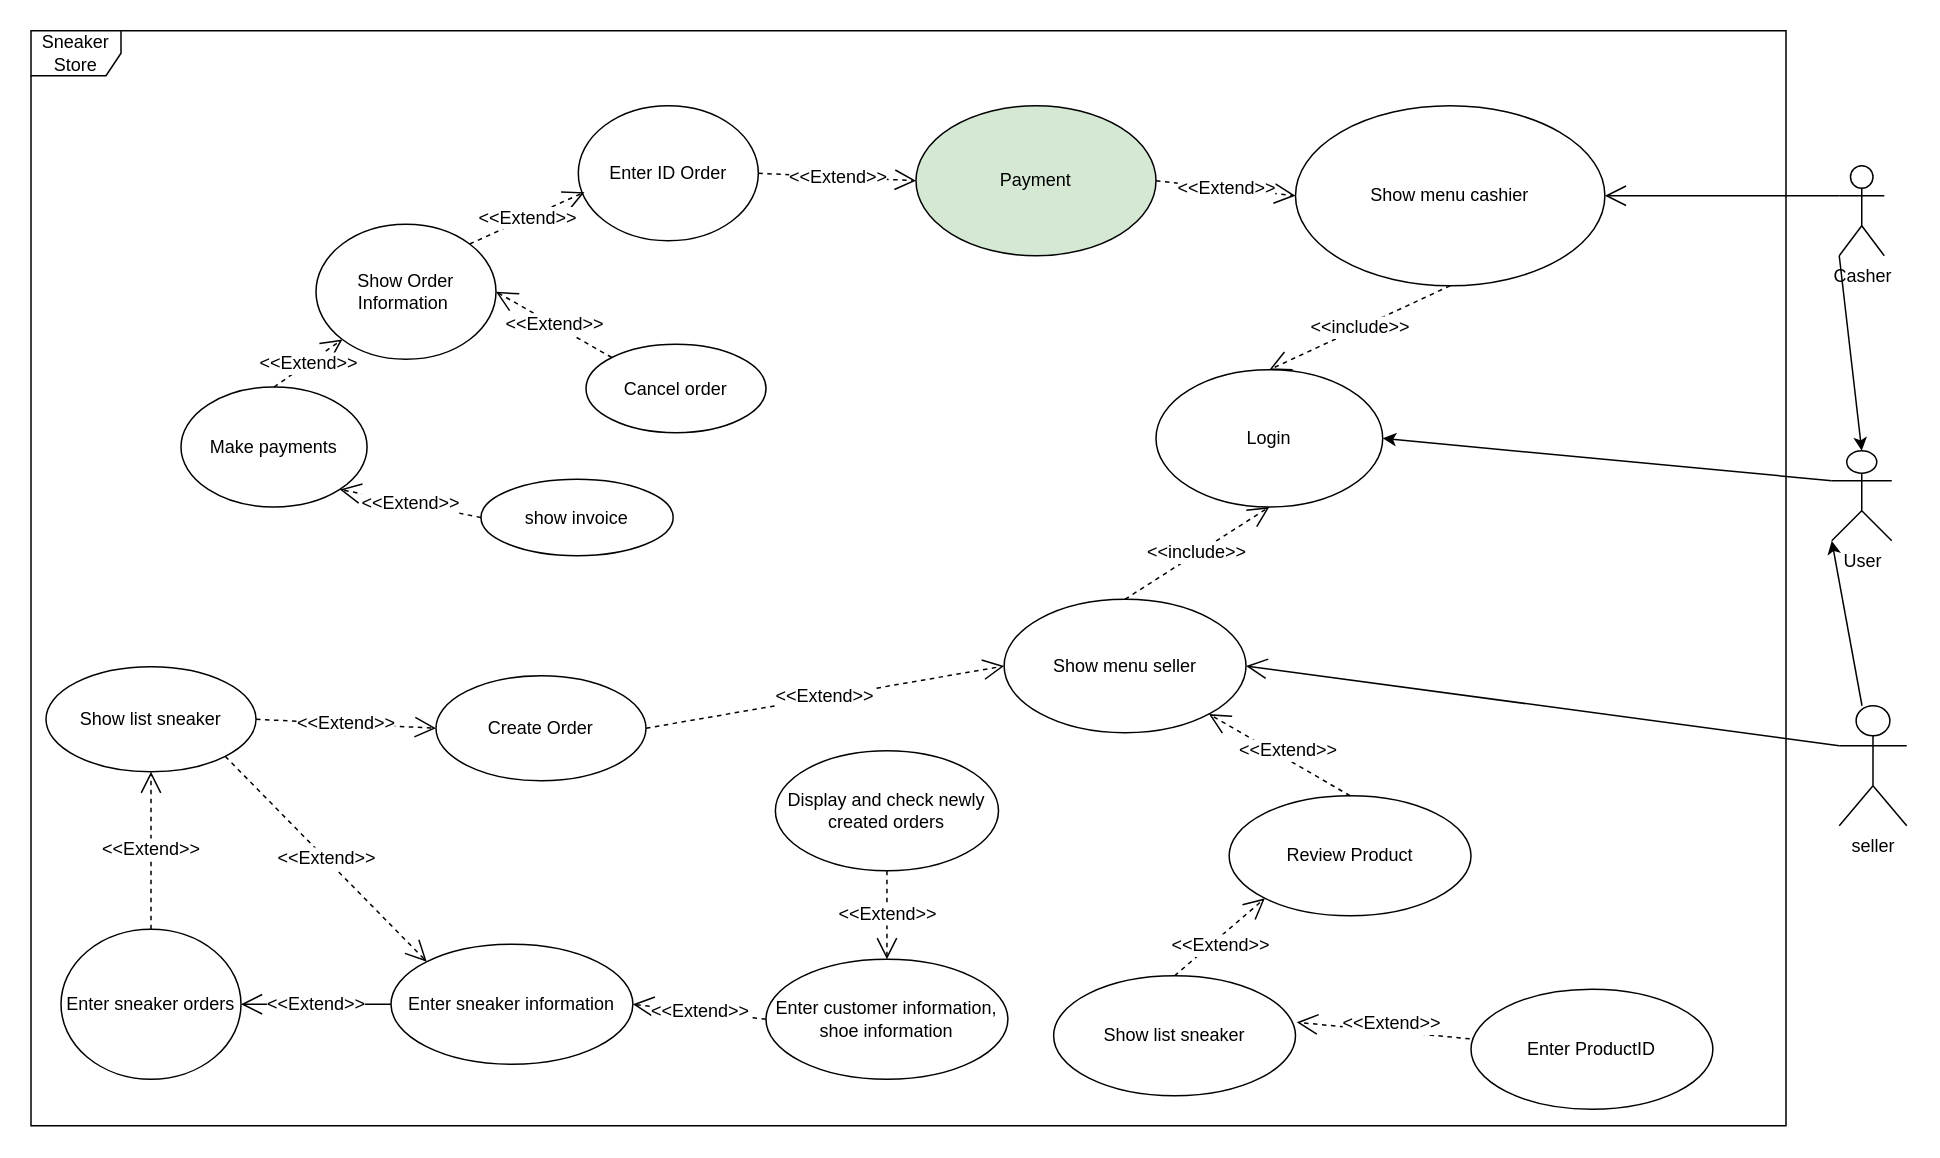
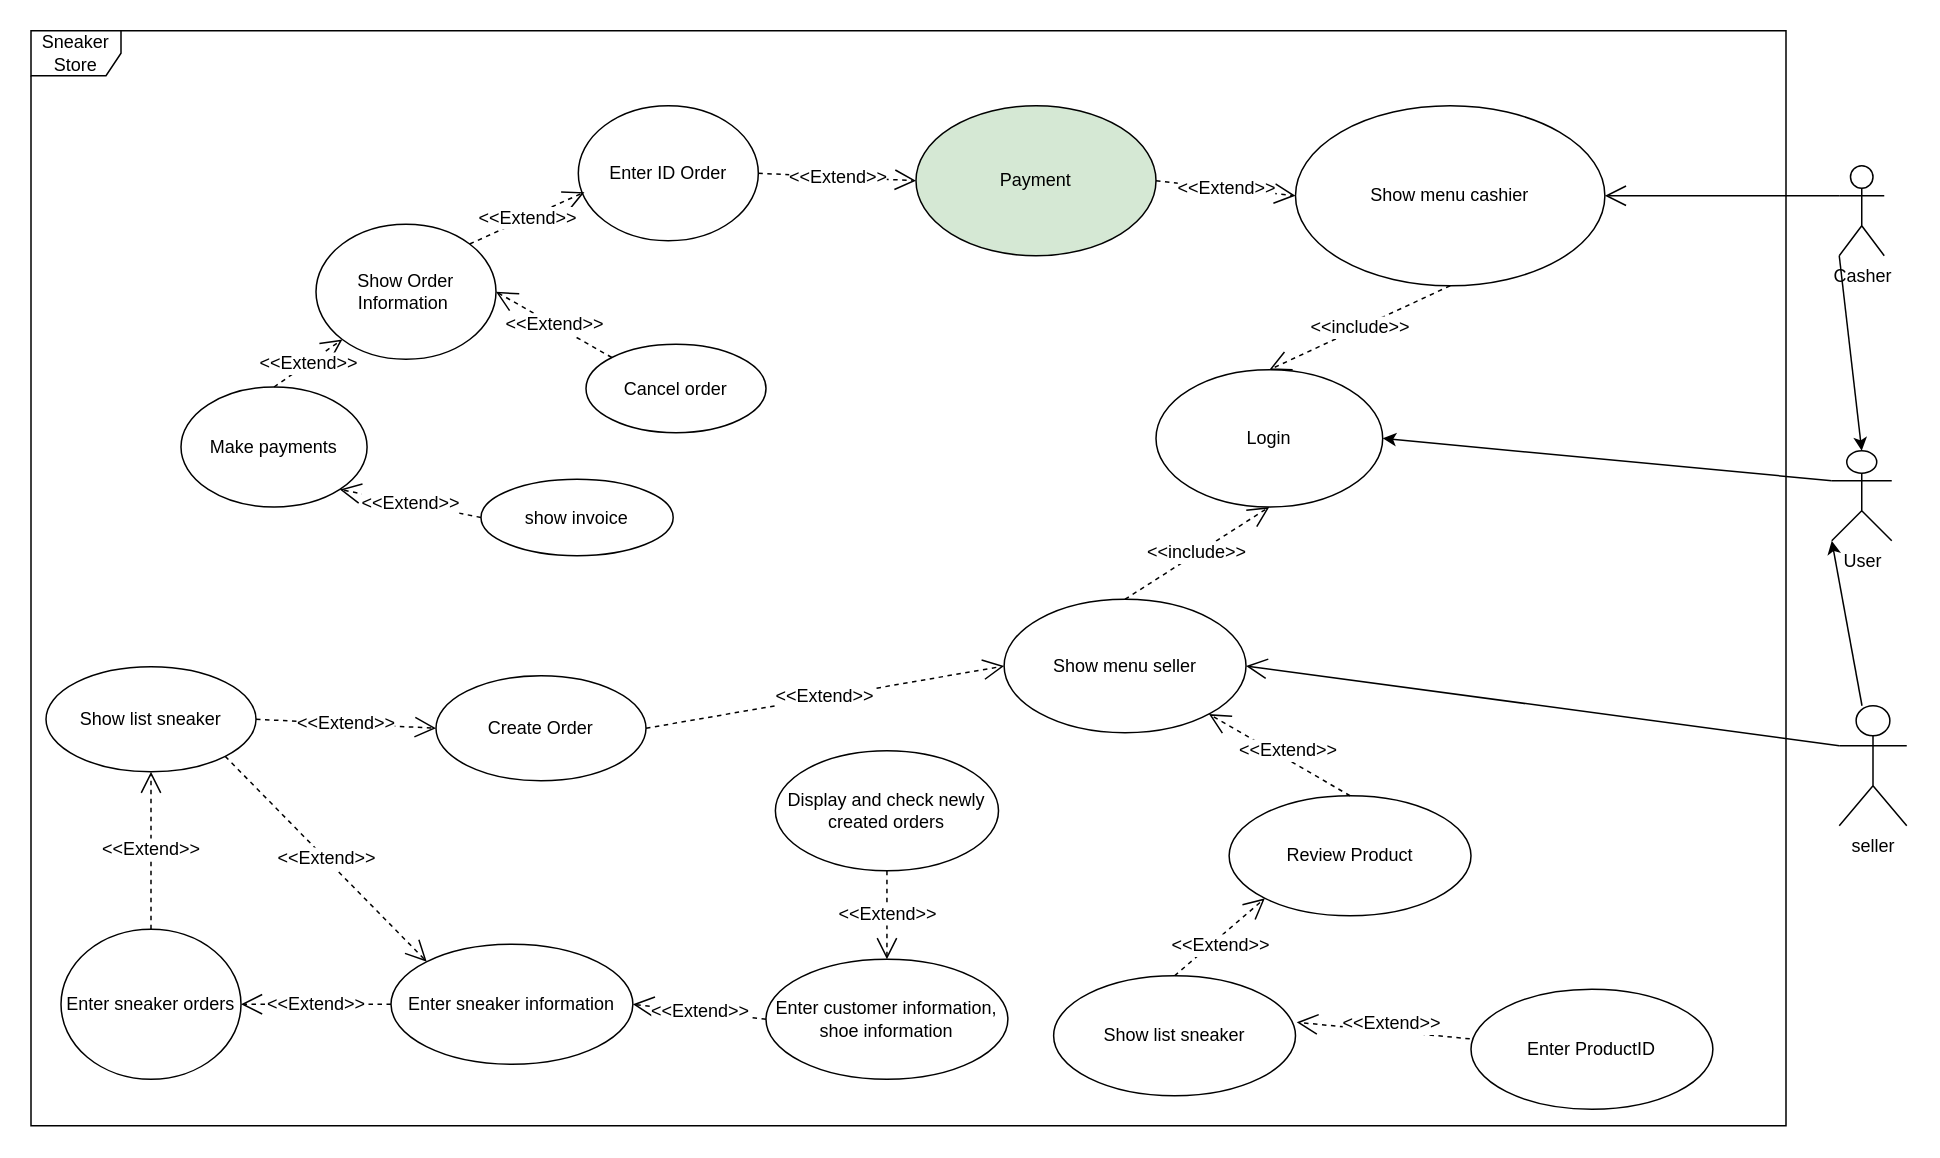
edge "Enter sneaker information" -> "Enter sneaker orders": style solid -> dashed
